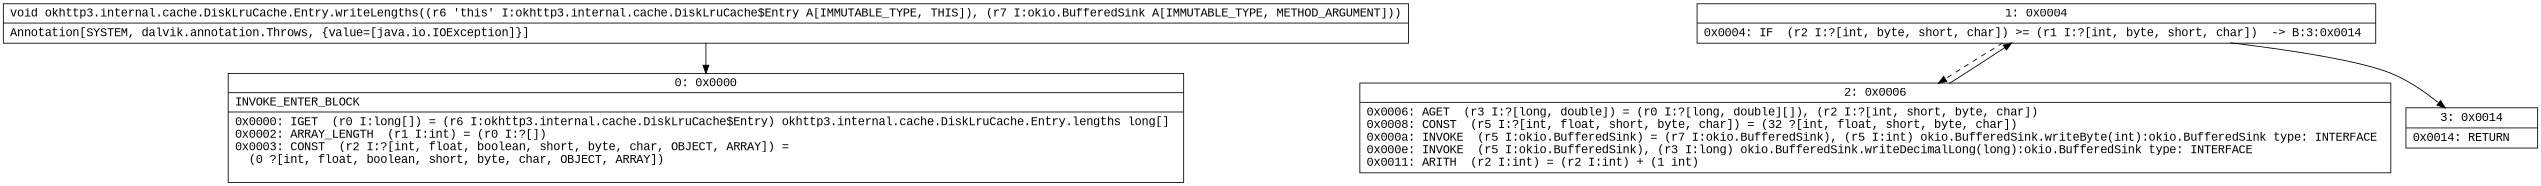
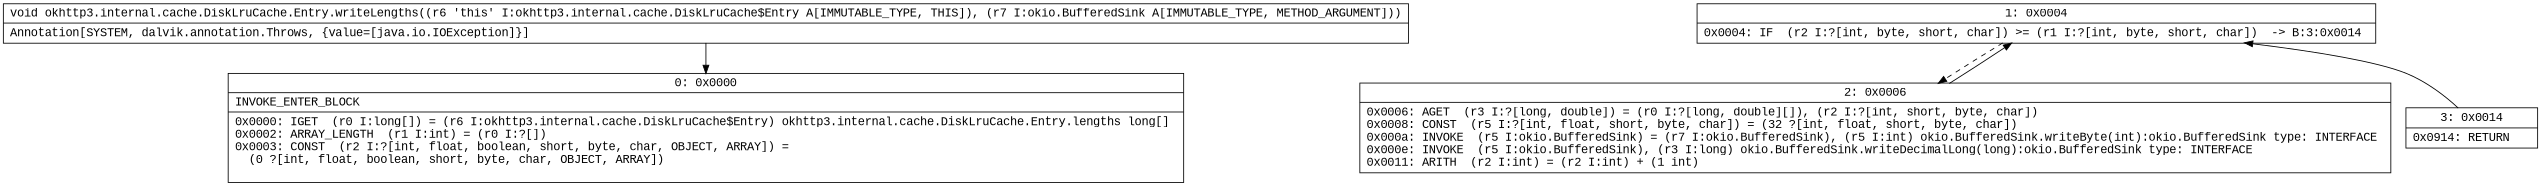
edge "1: 0x0004" -> "3: 0x0014": reversed
node "3: 0x0014": text "0x0014: RETURN" -> "0x0914: RETURN"
